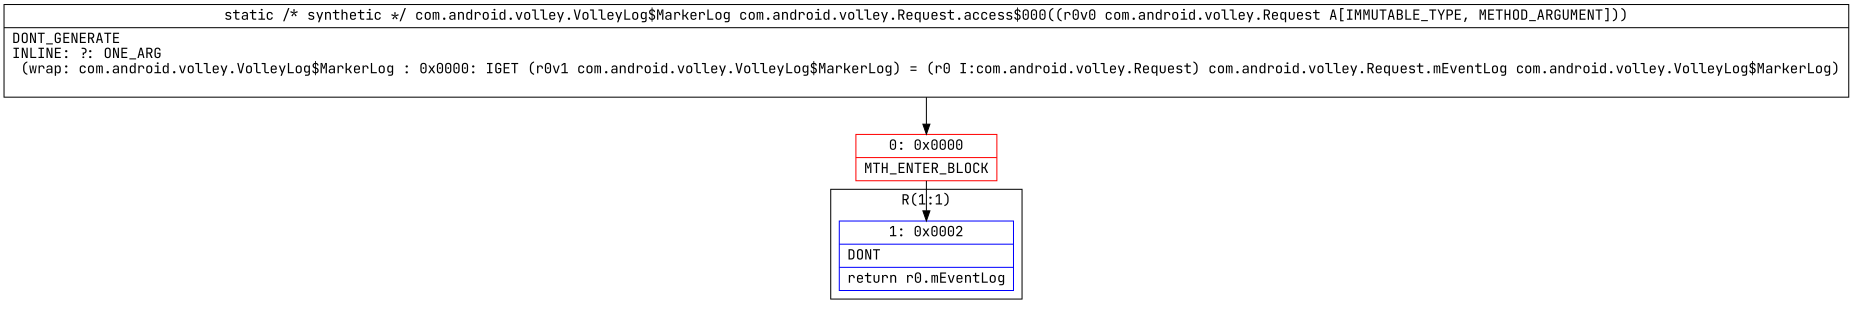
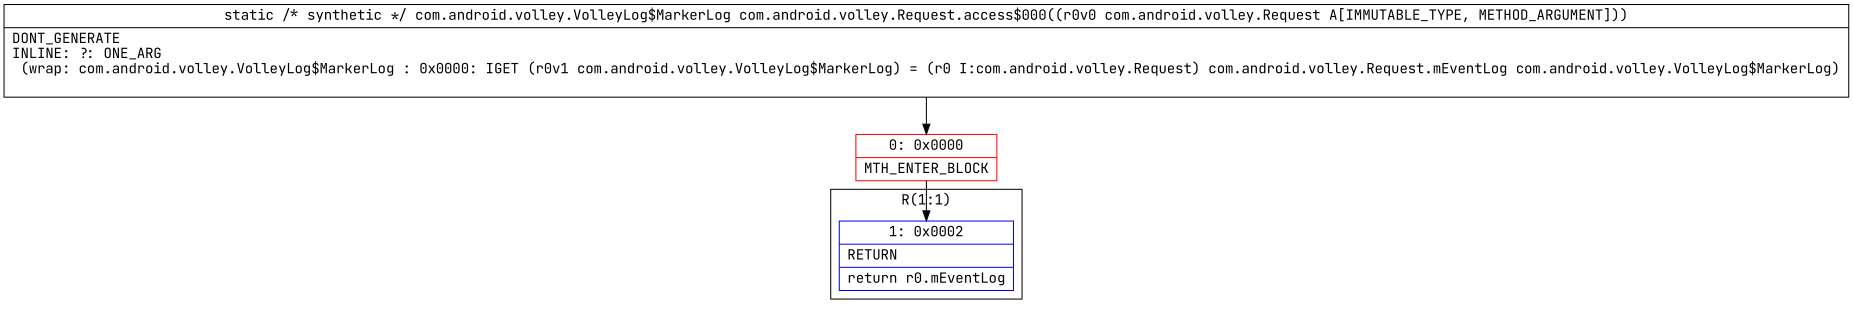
node "1: 0x0002": text "DONT" -> "RETURN"
